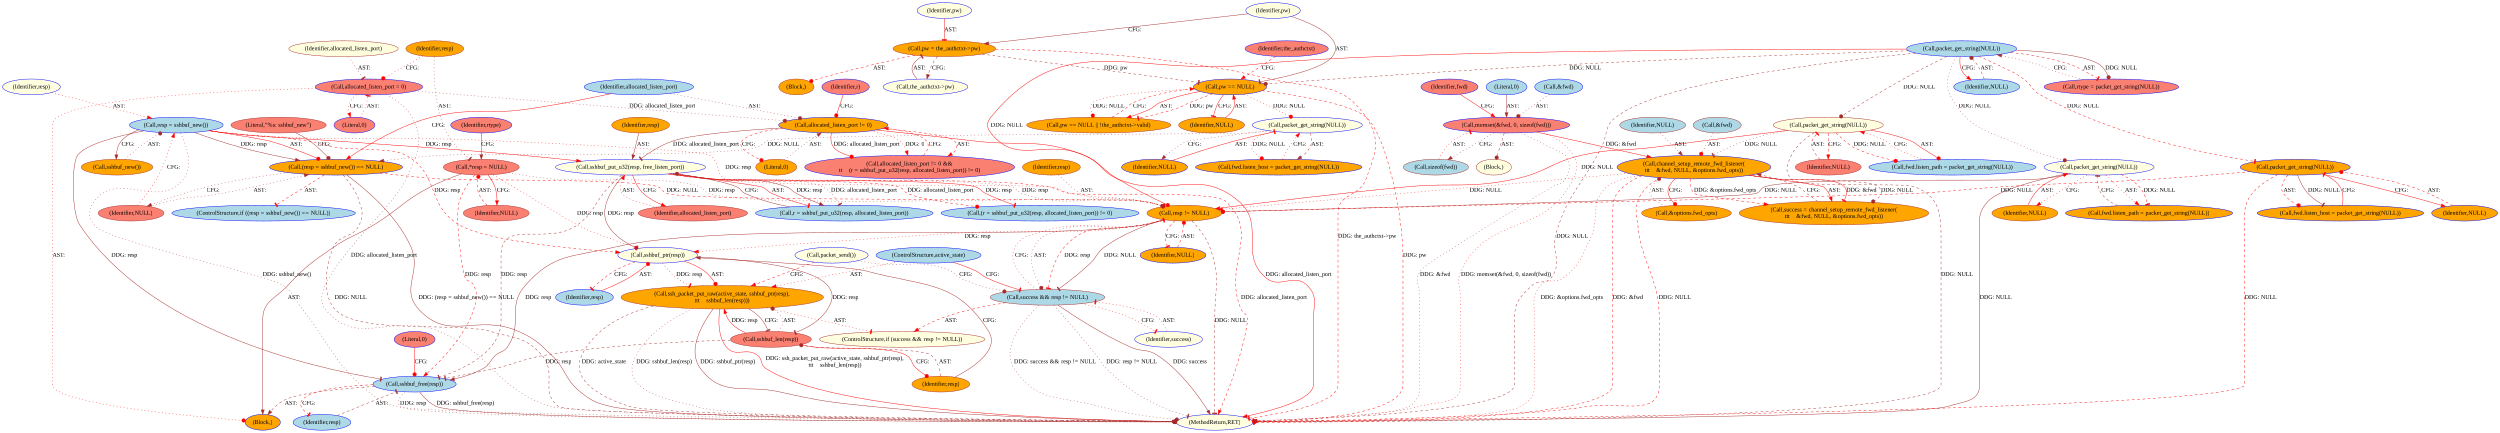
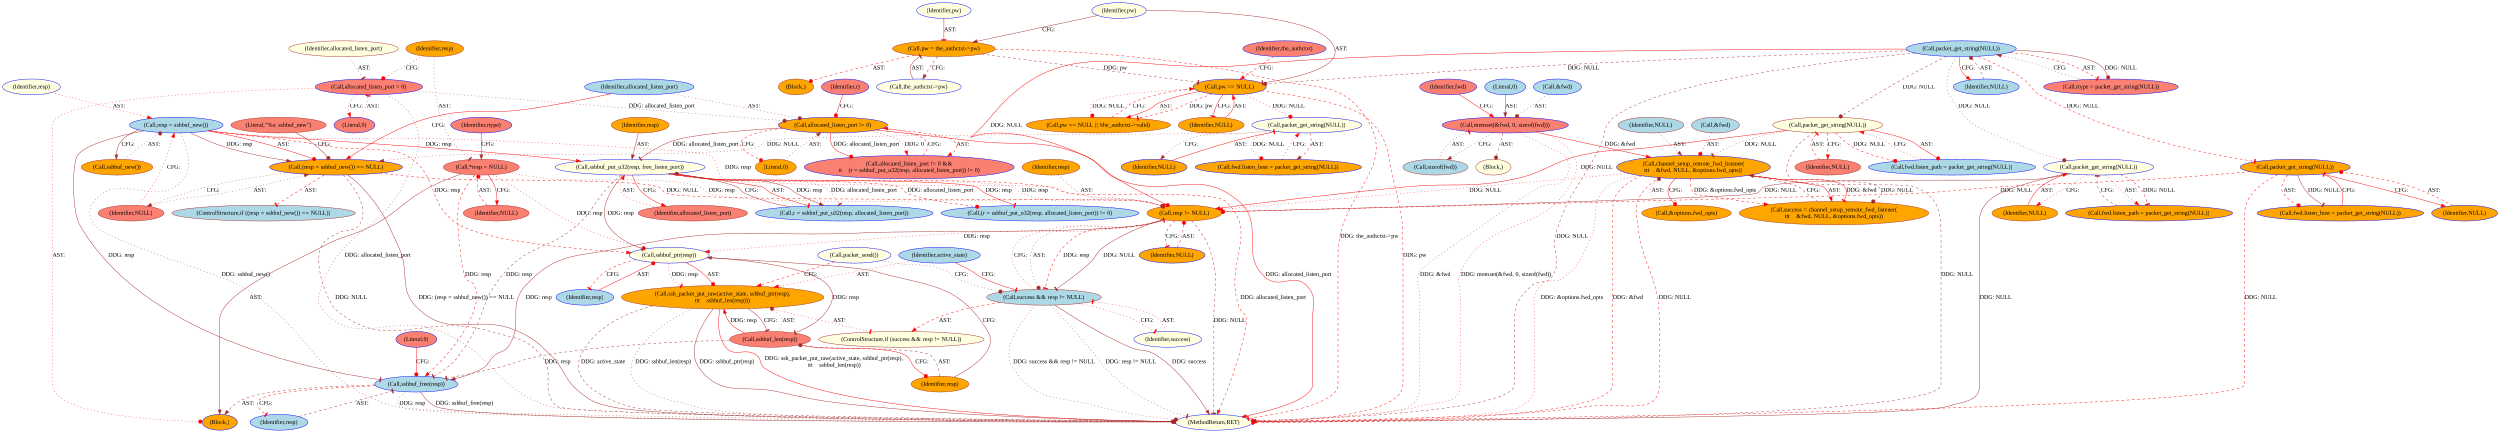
node "(ControlStructure,if ((resp = sshbuf_new()) == NULL))": color blue -> brown
node "(ControlStructure,active_state)": label "(ControlStructure,active_state)" -> "(Identifier,active_state)"
